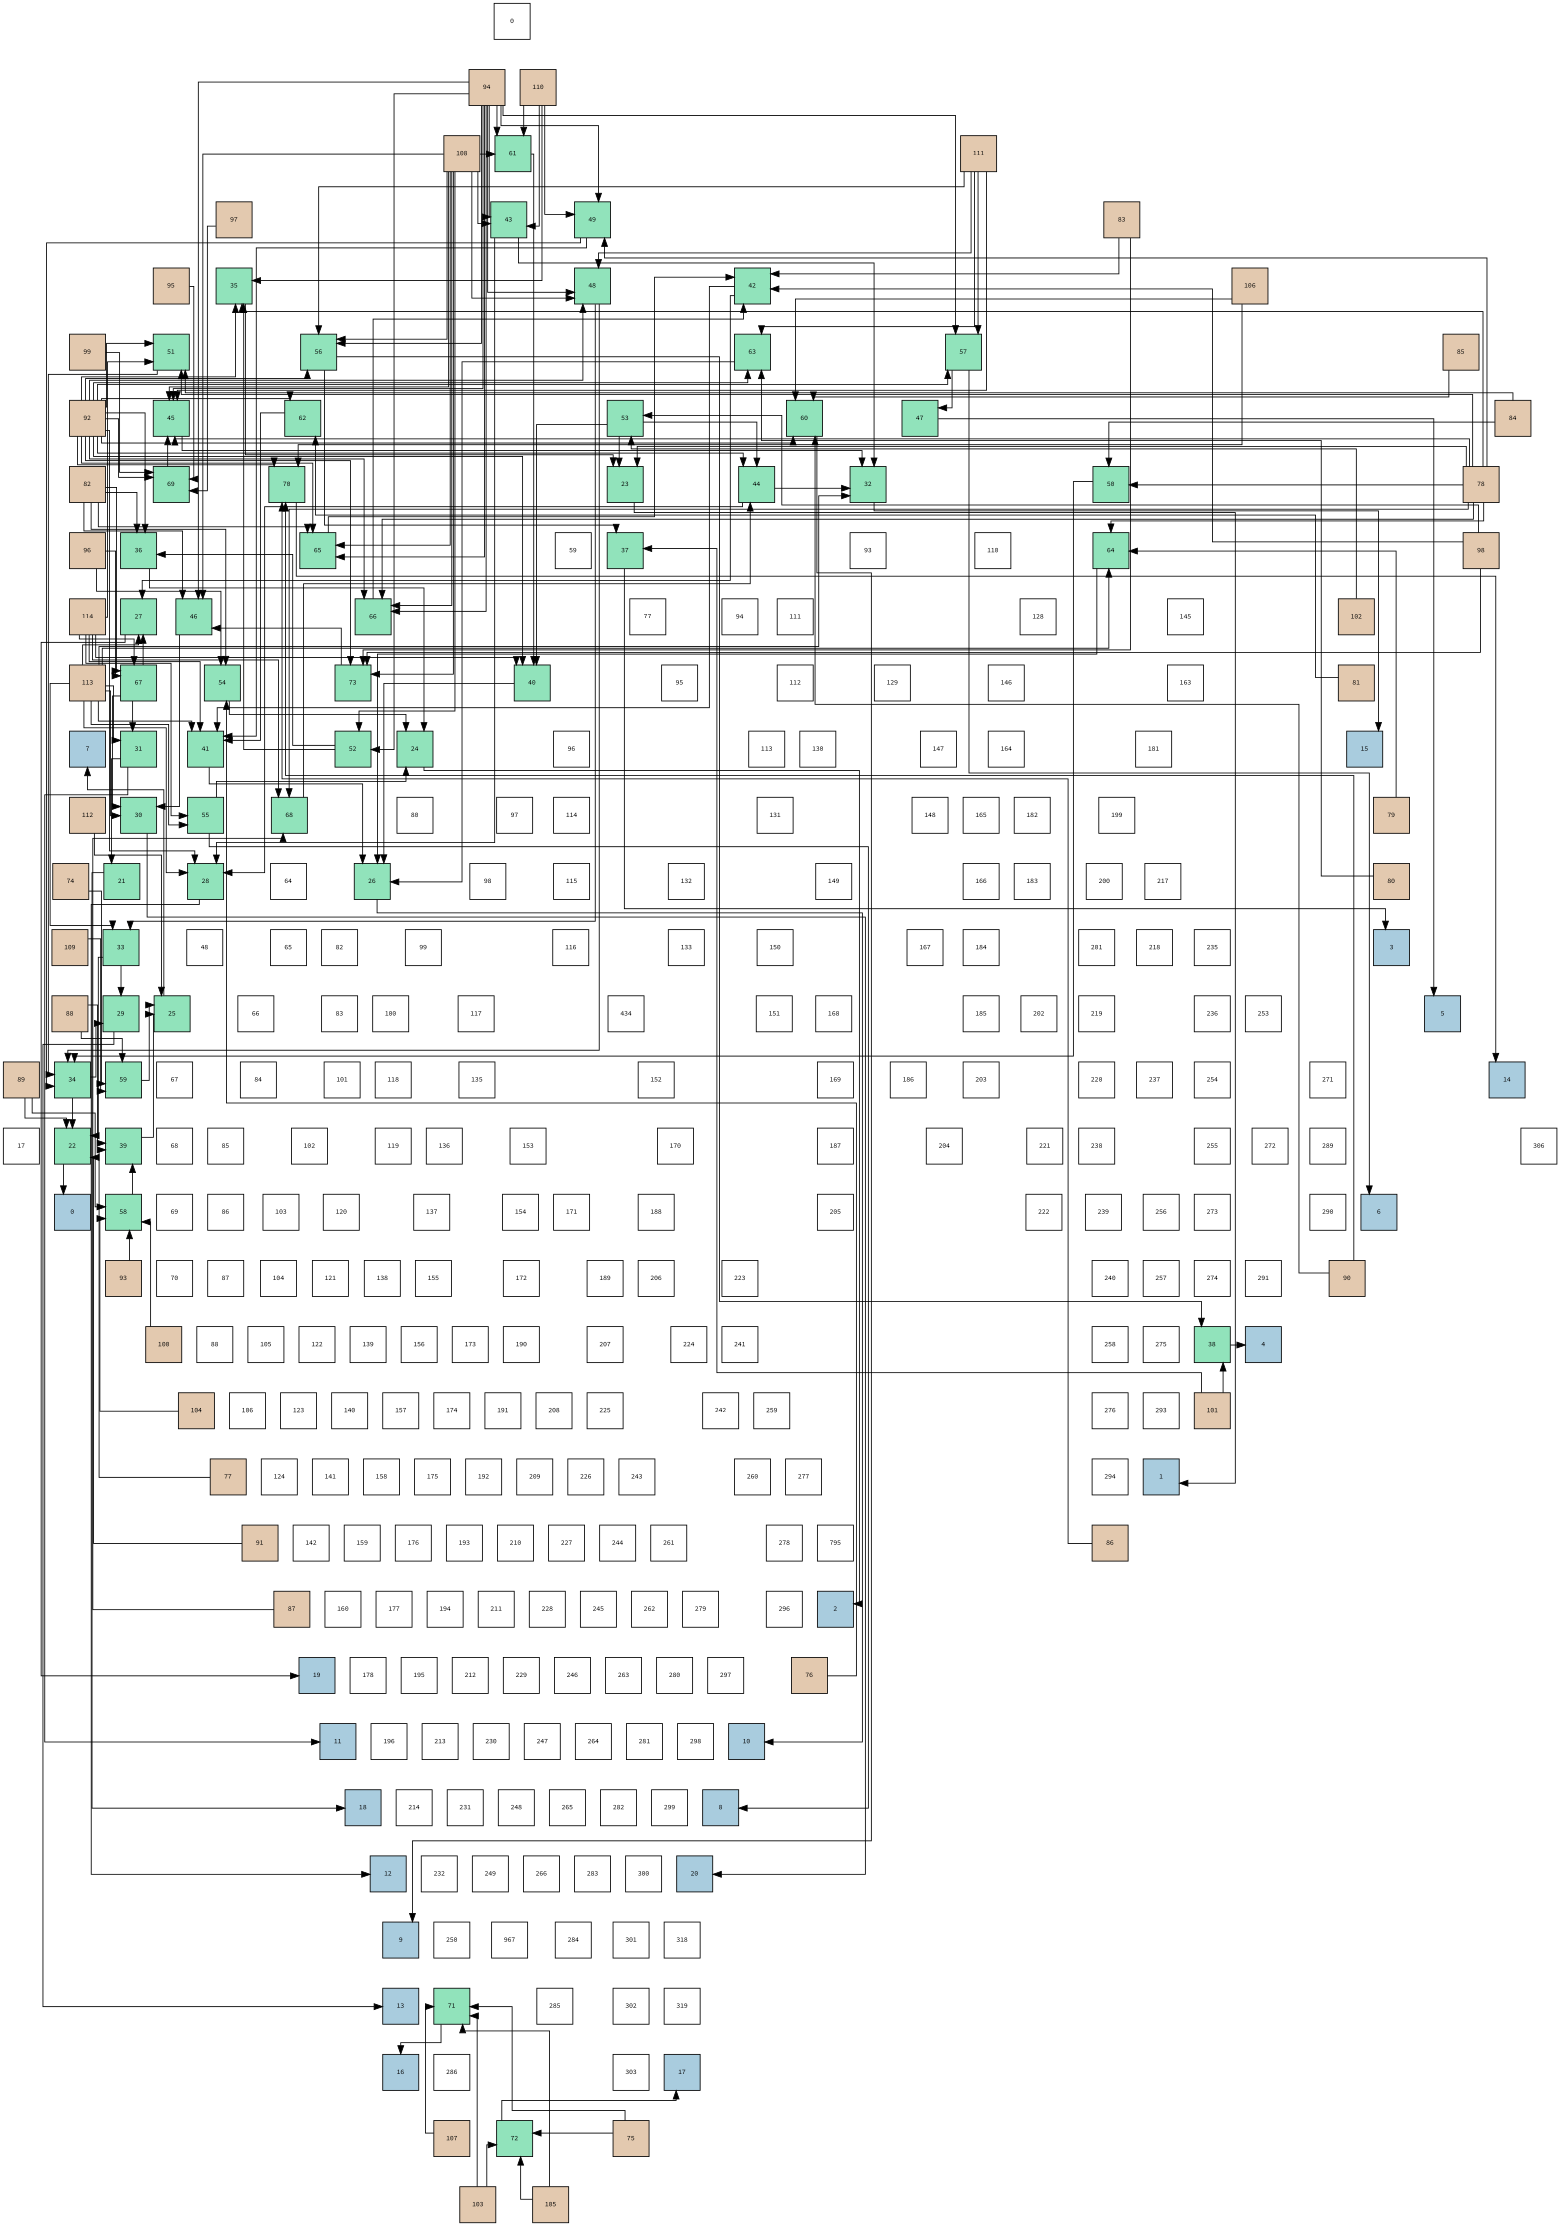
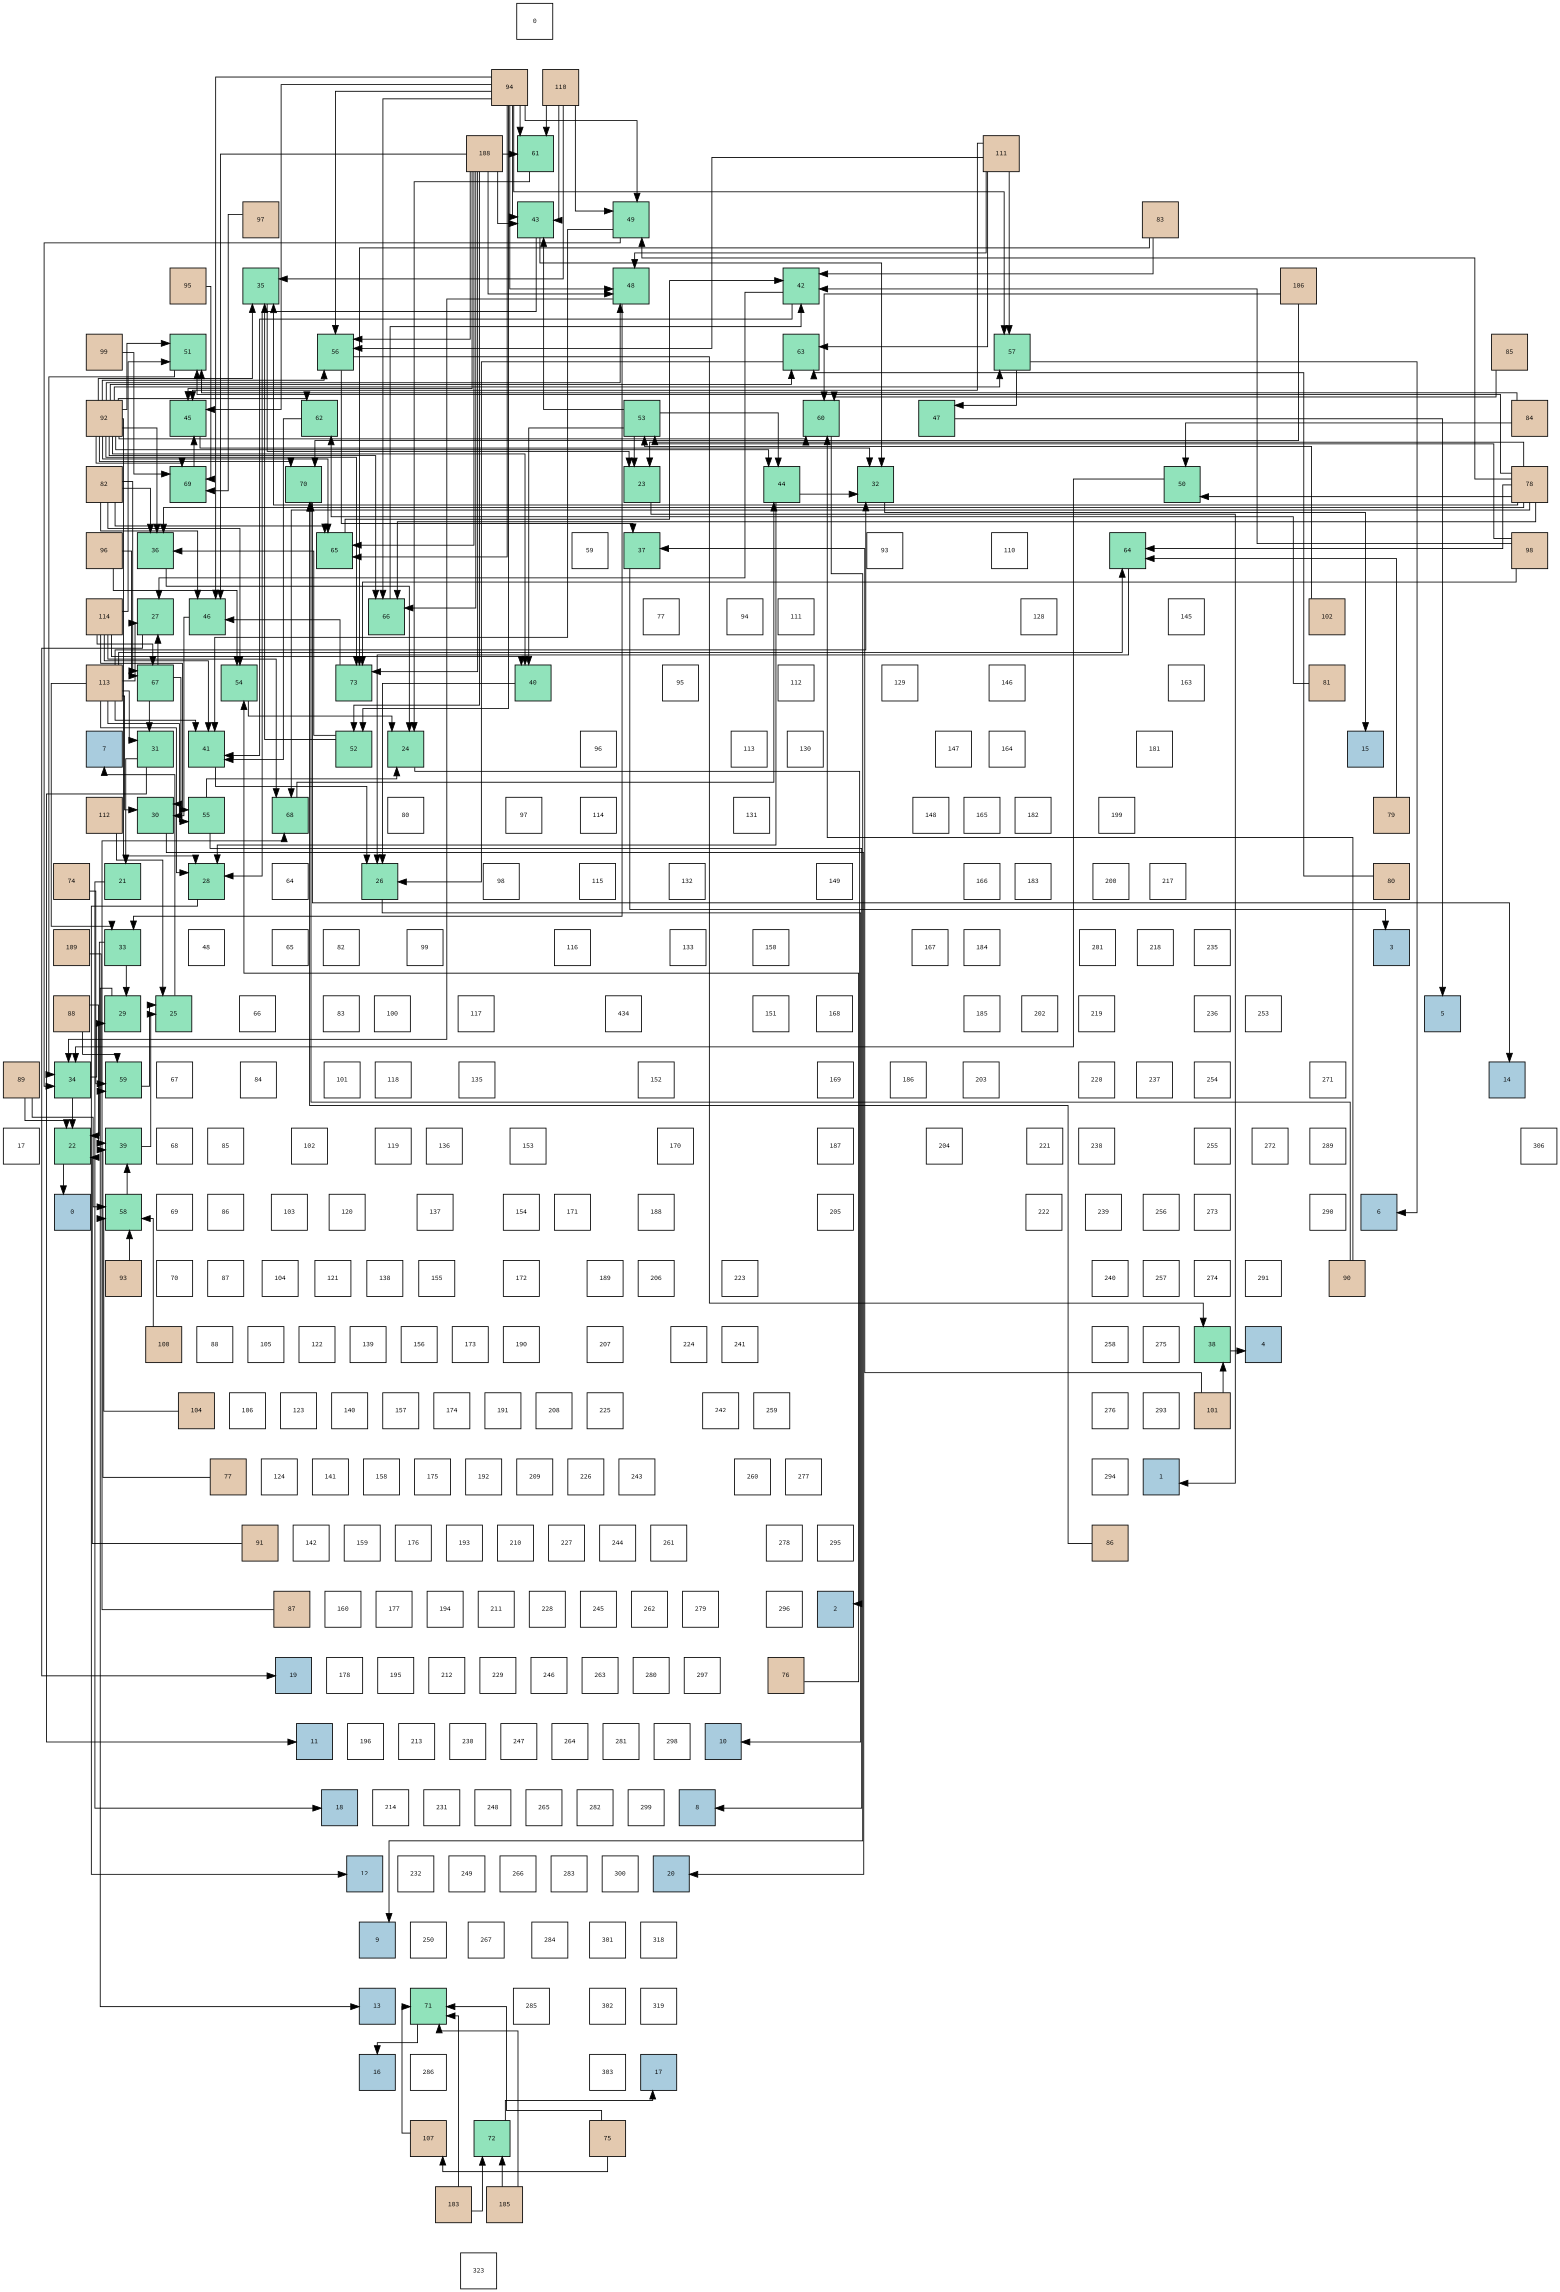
edge "53" -> "43": added
edge "61" -> "40": now "61" -> "24"
edge "78" -> "45": now "78" -> "36"
node "795": label "795" -> "295"
node "967": label "967" -> "267"
edge "75" -> "72": now "75" -> "107"
node "323": added
